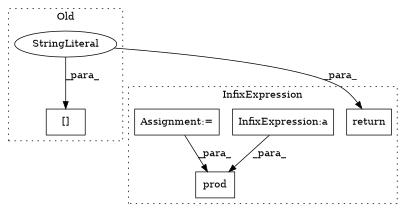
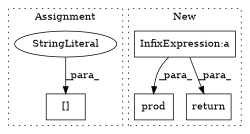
cluster "Old": label "Old" -> "Assignment"
edge "StringLiteral" -> "return": now "InfixExpression:a" -> "return"
cluster "InfixExpression": label "InfixExpression" -> "New"
node "Assignment:=": removed
